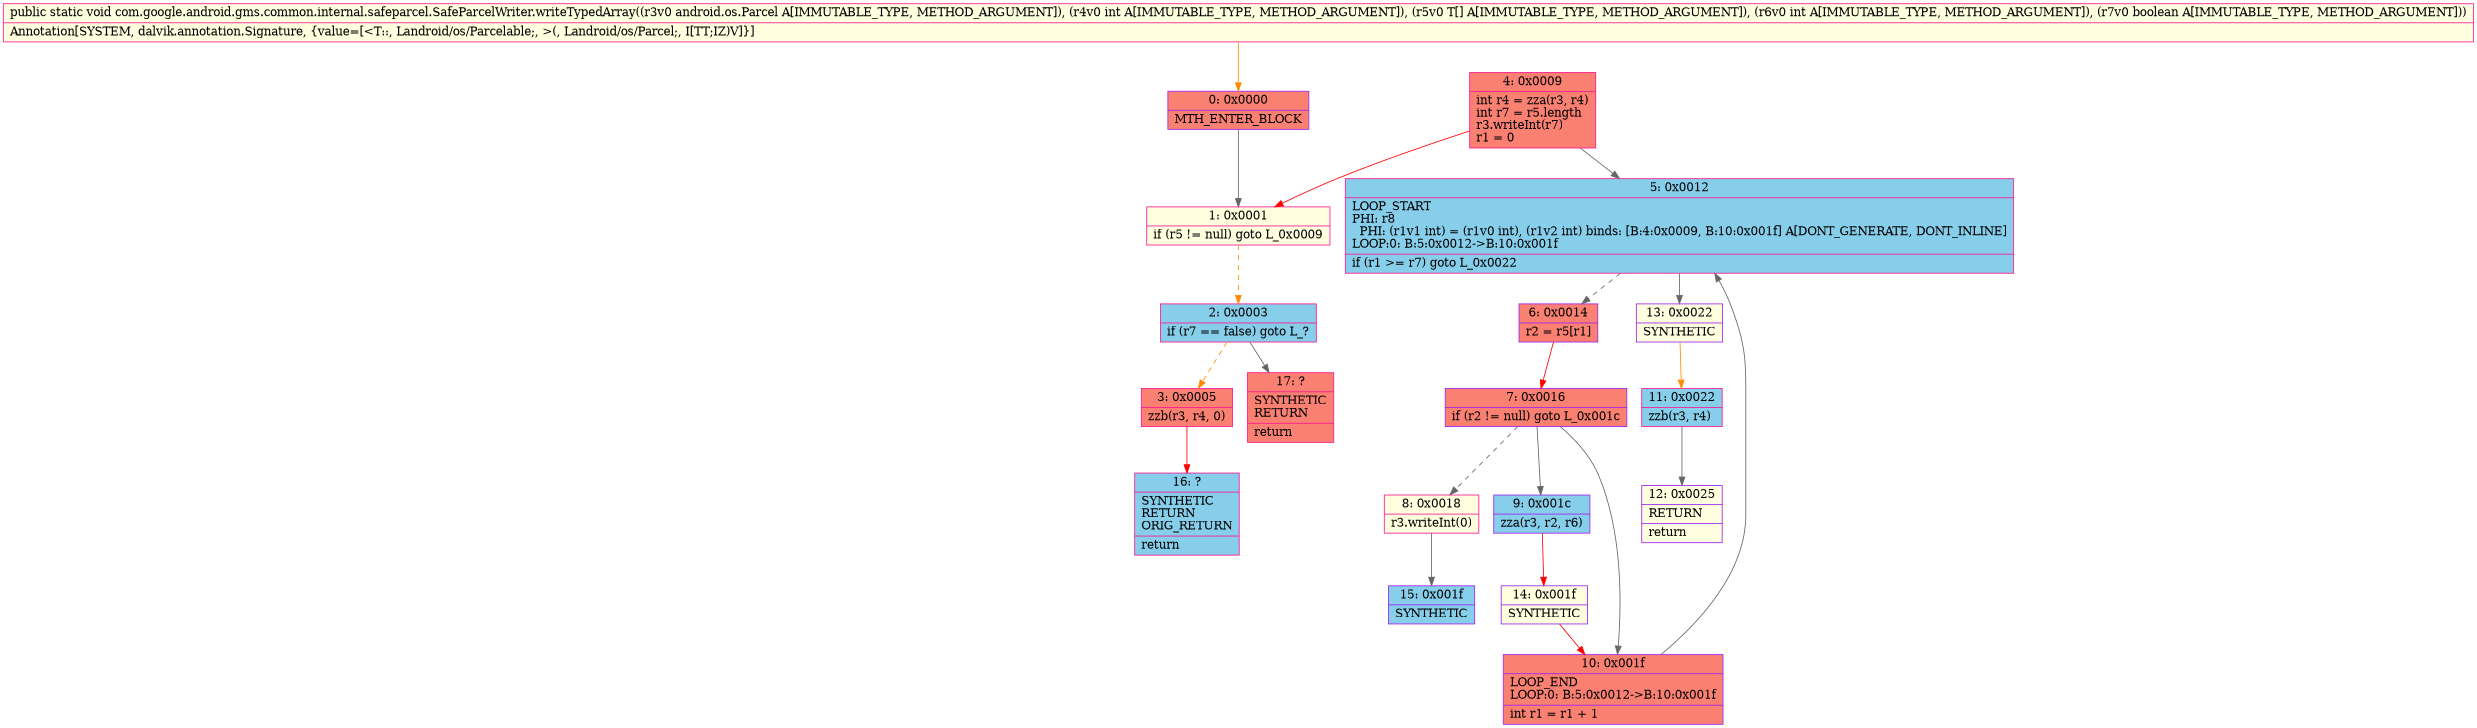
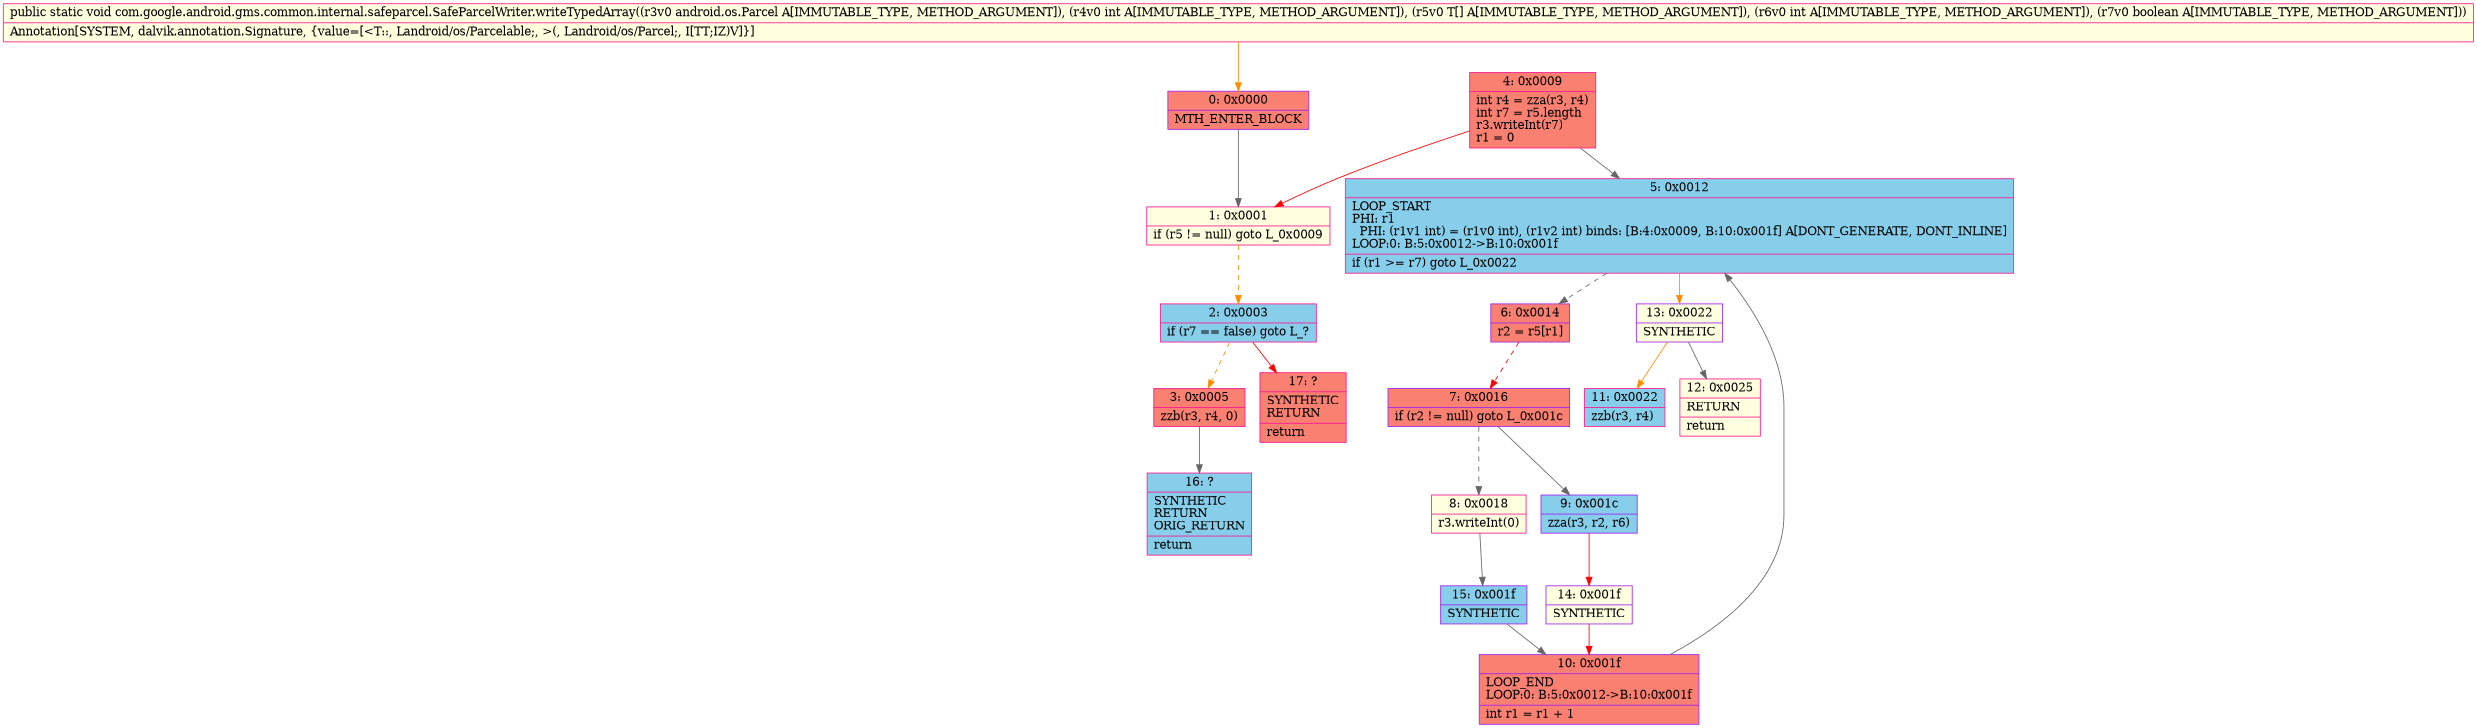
node "5: 0x0012": text "PHI: r8" -> "PHI: r1"
edge "5: 0x0012" -> "13: 0x0022": color gray40 -> darkorange
edge "2: 0x0003" -> "17: ?": color gray40 -> red
edge "6: 0x0014" -> "7: 0x0016": style solid -> dashed
edge "3: 0x0005" -> "16: ?": color red -> gray40
edge "11: 0x0022" -> "12: 0x0025": now "13: 0x0022" -> "12: 0x0025"
node "12: 0x0025": color purple -> deeppink
edge "7: 0x0016" -> "10: 0x001f": now "15: 0x001f" -> "10: 0x001f"
